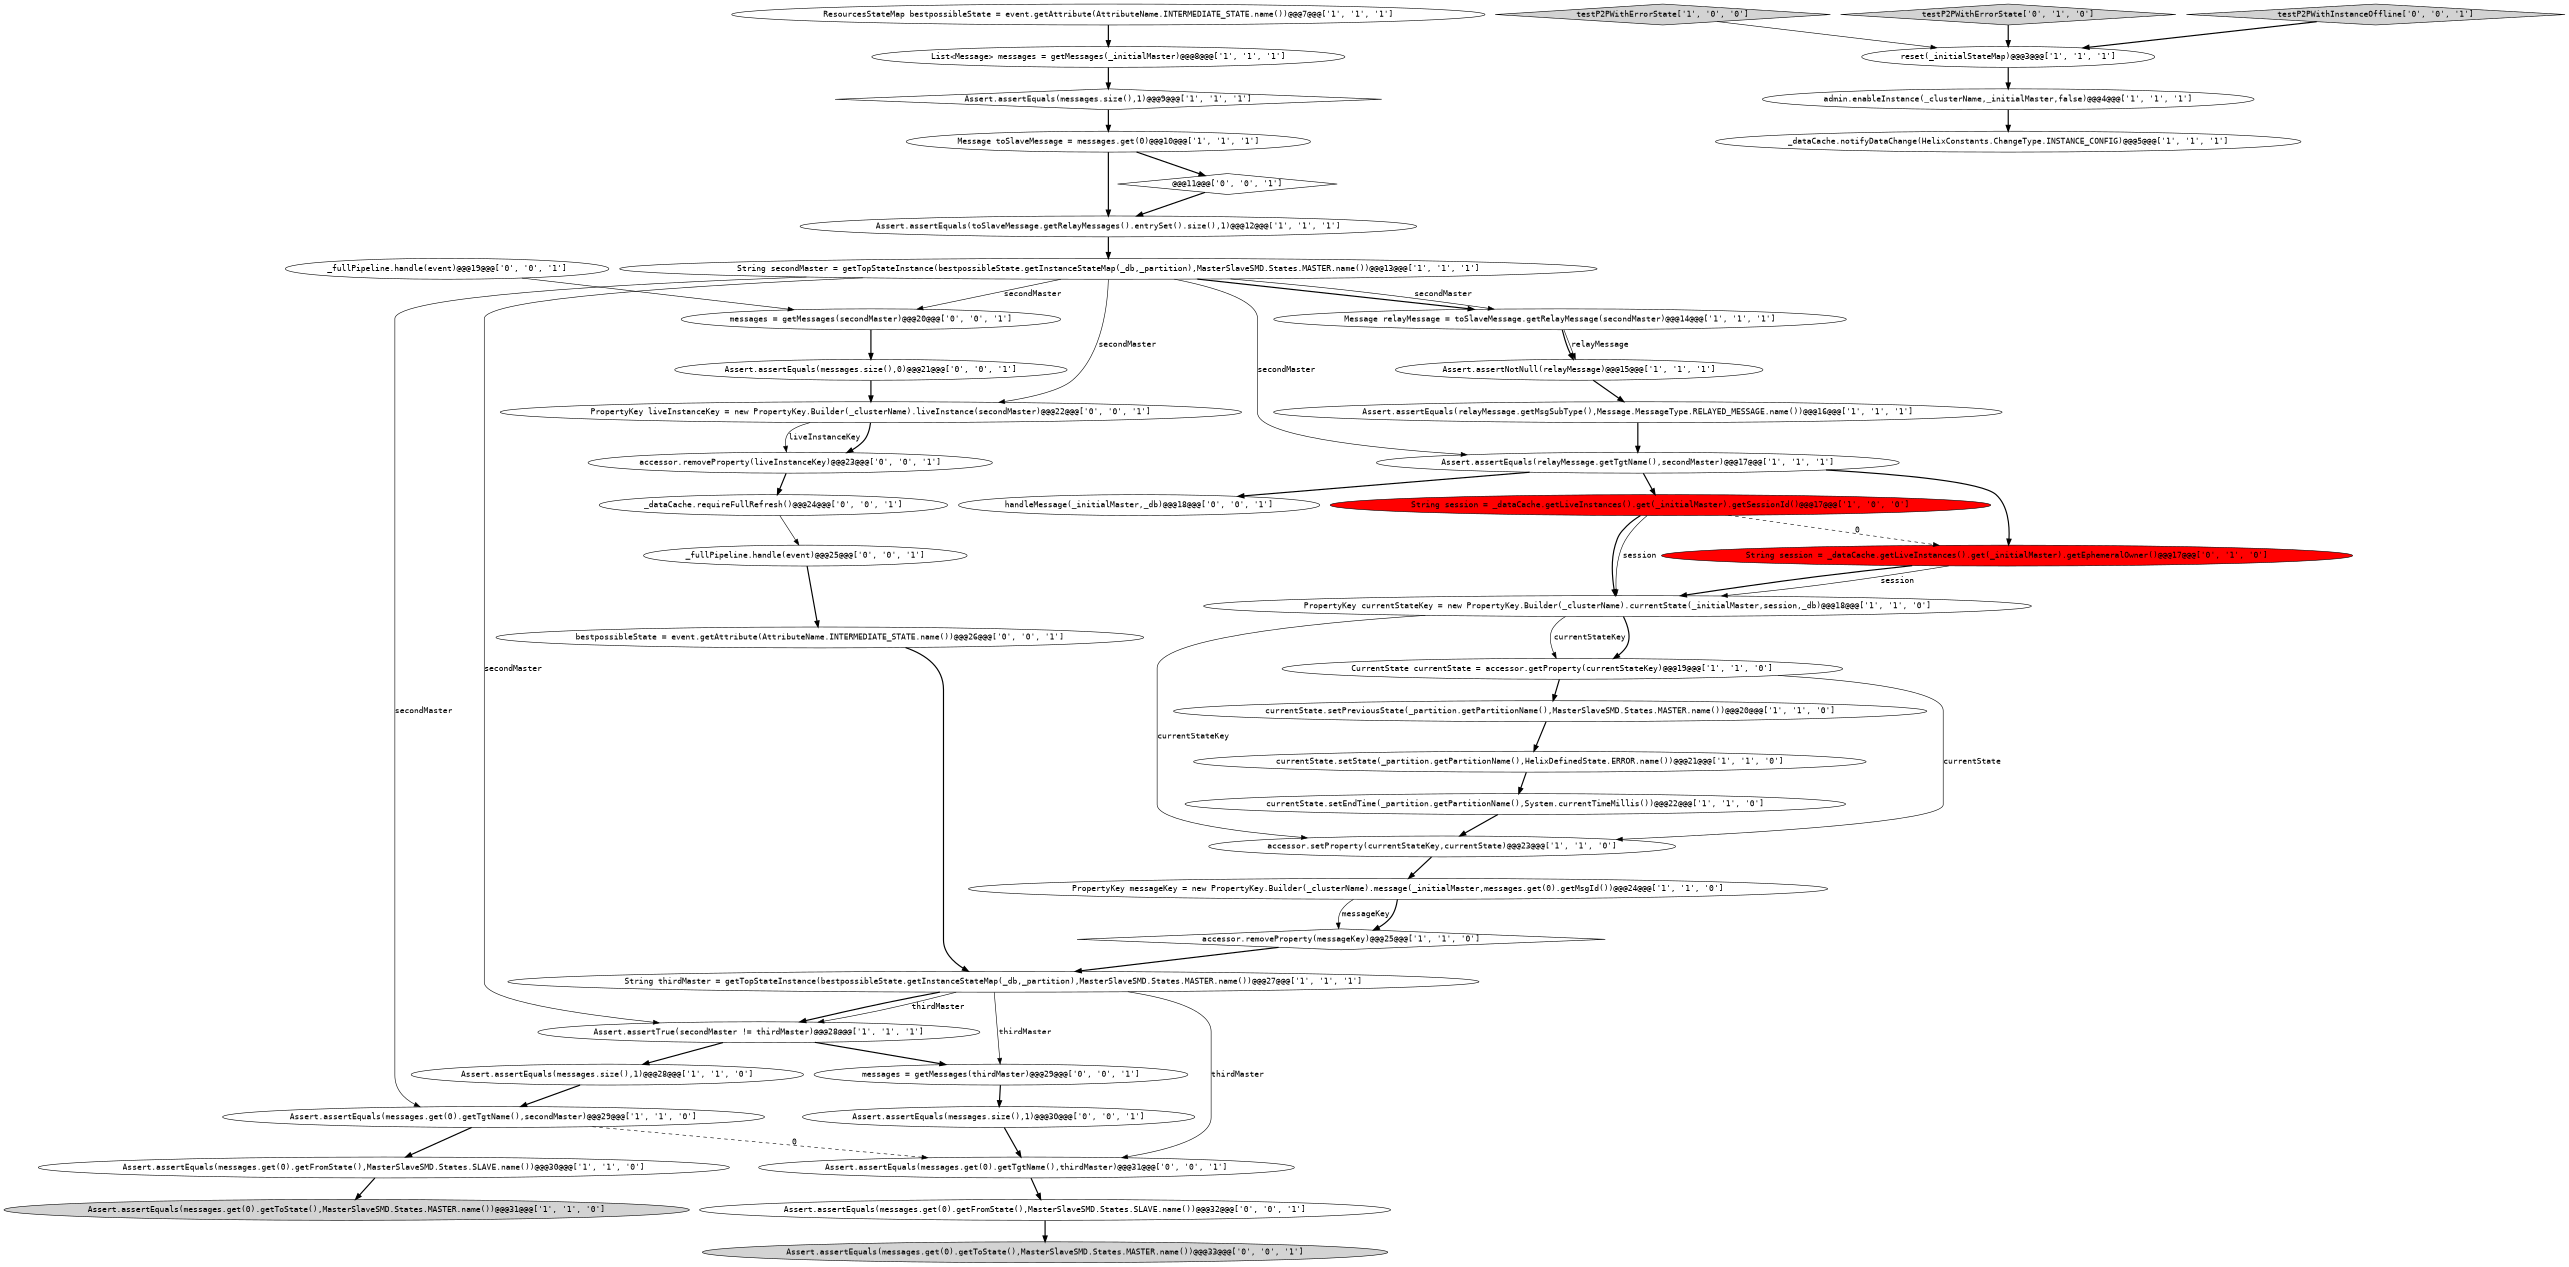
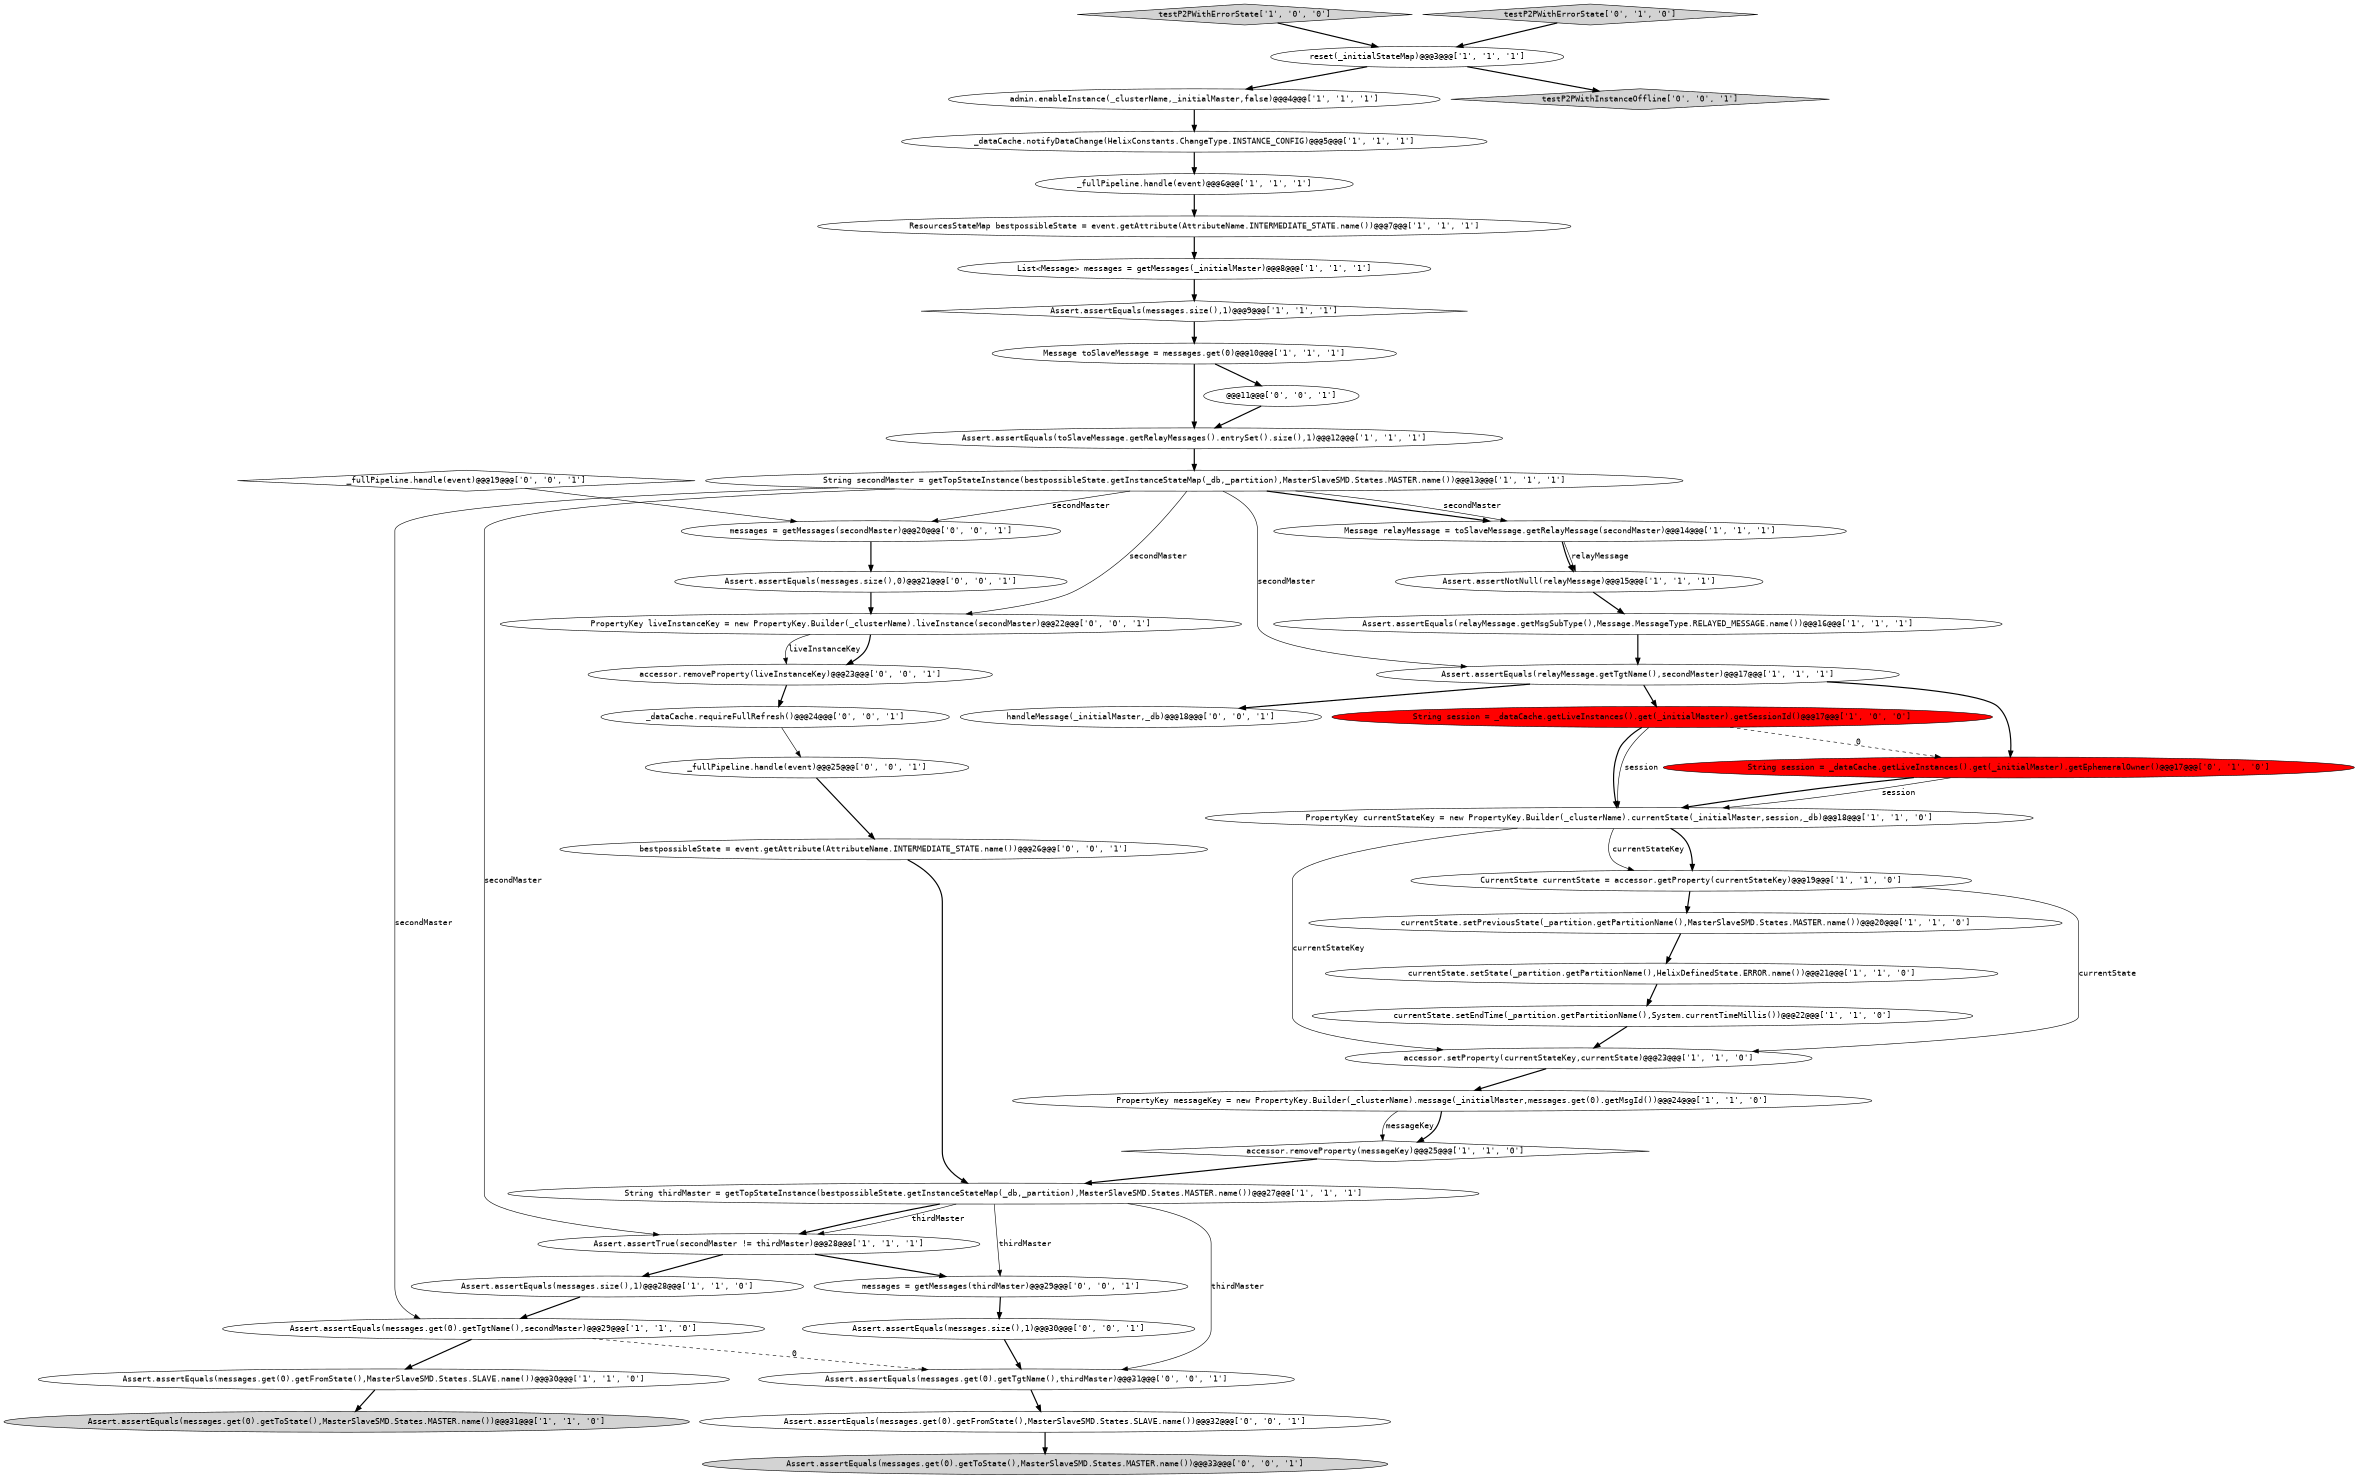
edge "testP2PWithErrorState['1', '0', '0']" -> "reset(_initialStateMap)@@@3@@@['1', '1', '1']": style solid -> bold
edge "testP2PWithInstanceOffline['0', '0', '1']" -> "reset(_initialStateMap)@@@3@@@['1', '1', '1']": reversed
node "_fullPipeline.handle(event)@@@6@@@['1', '1', '1']": added
node "@@@11@@@['0', '0', '1']": shape diamond -> ellipse
node "_fullPipeline.handle(event)@@@19@@@['0', '0', '1']": shape ellipse -> diamond
